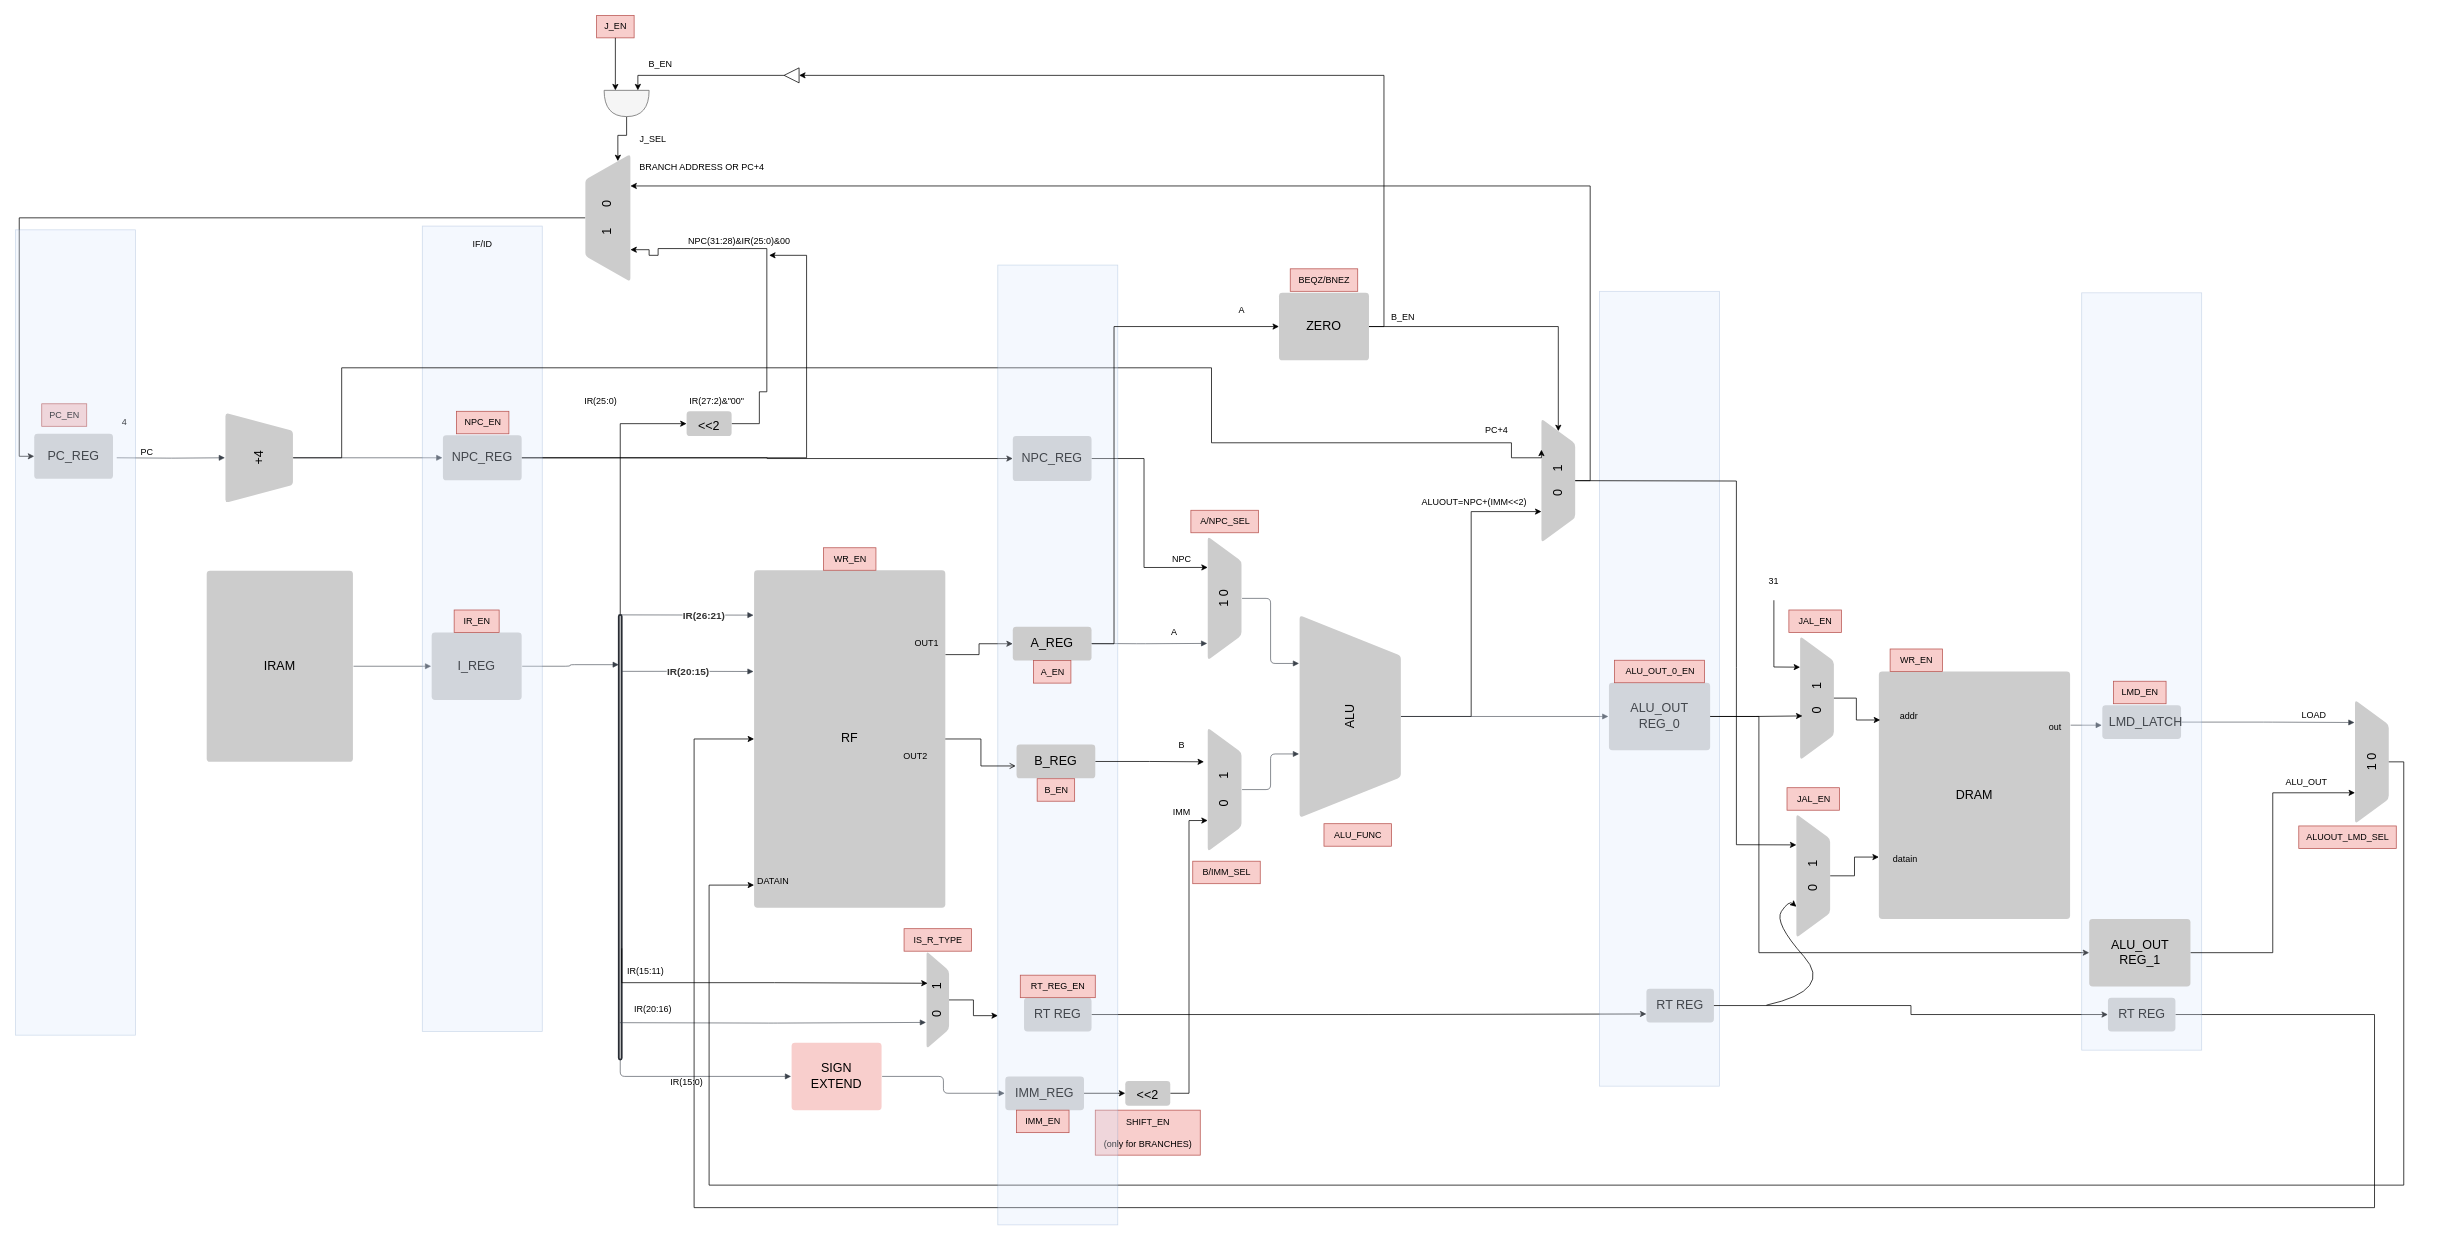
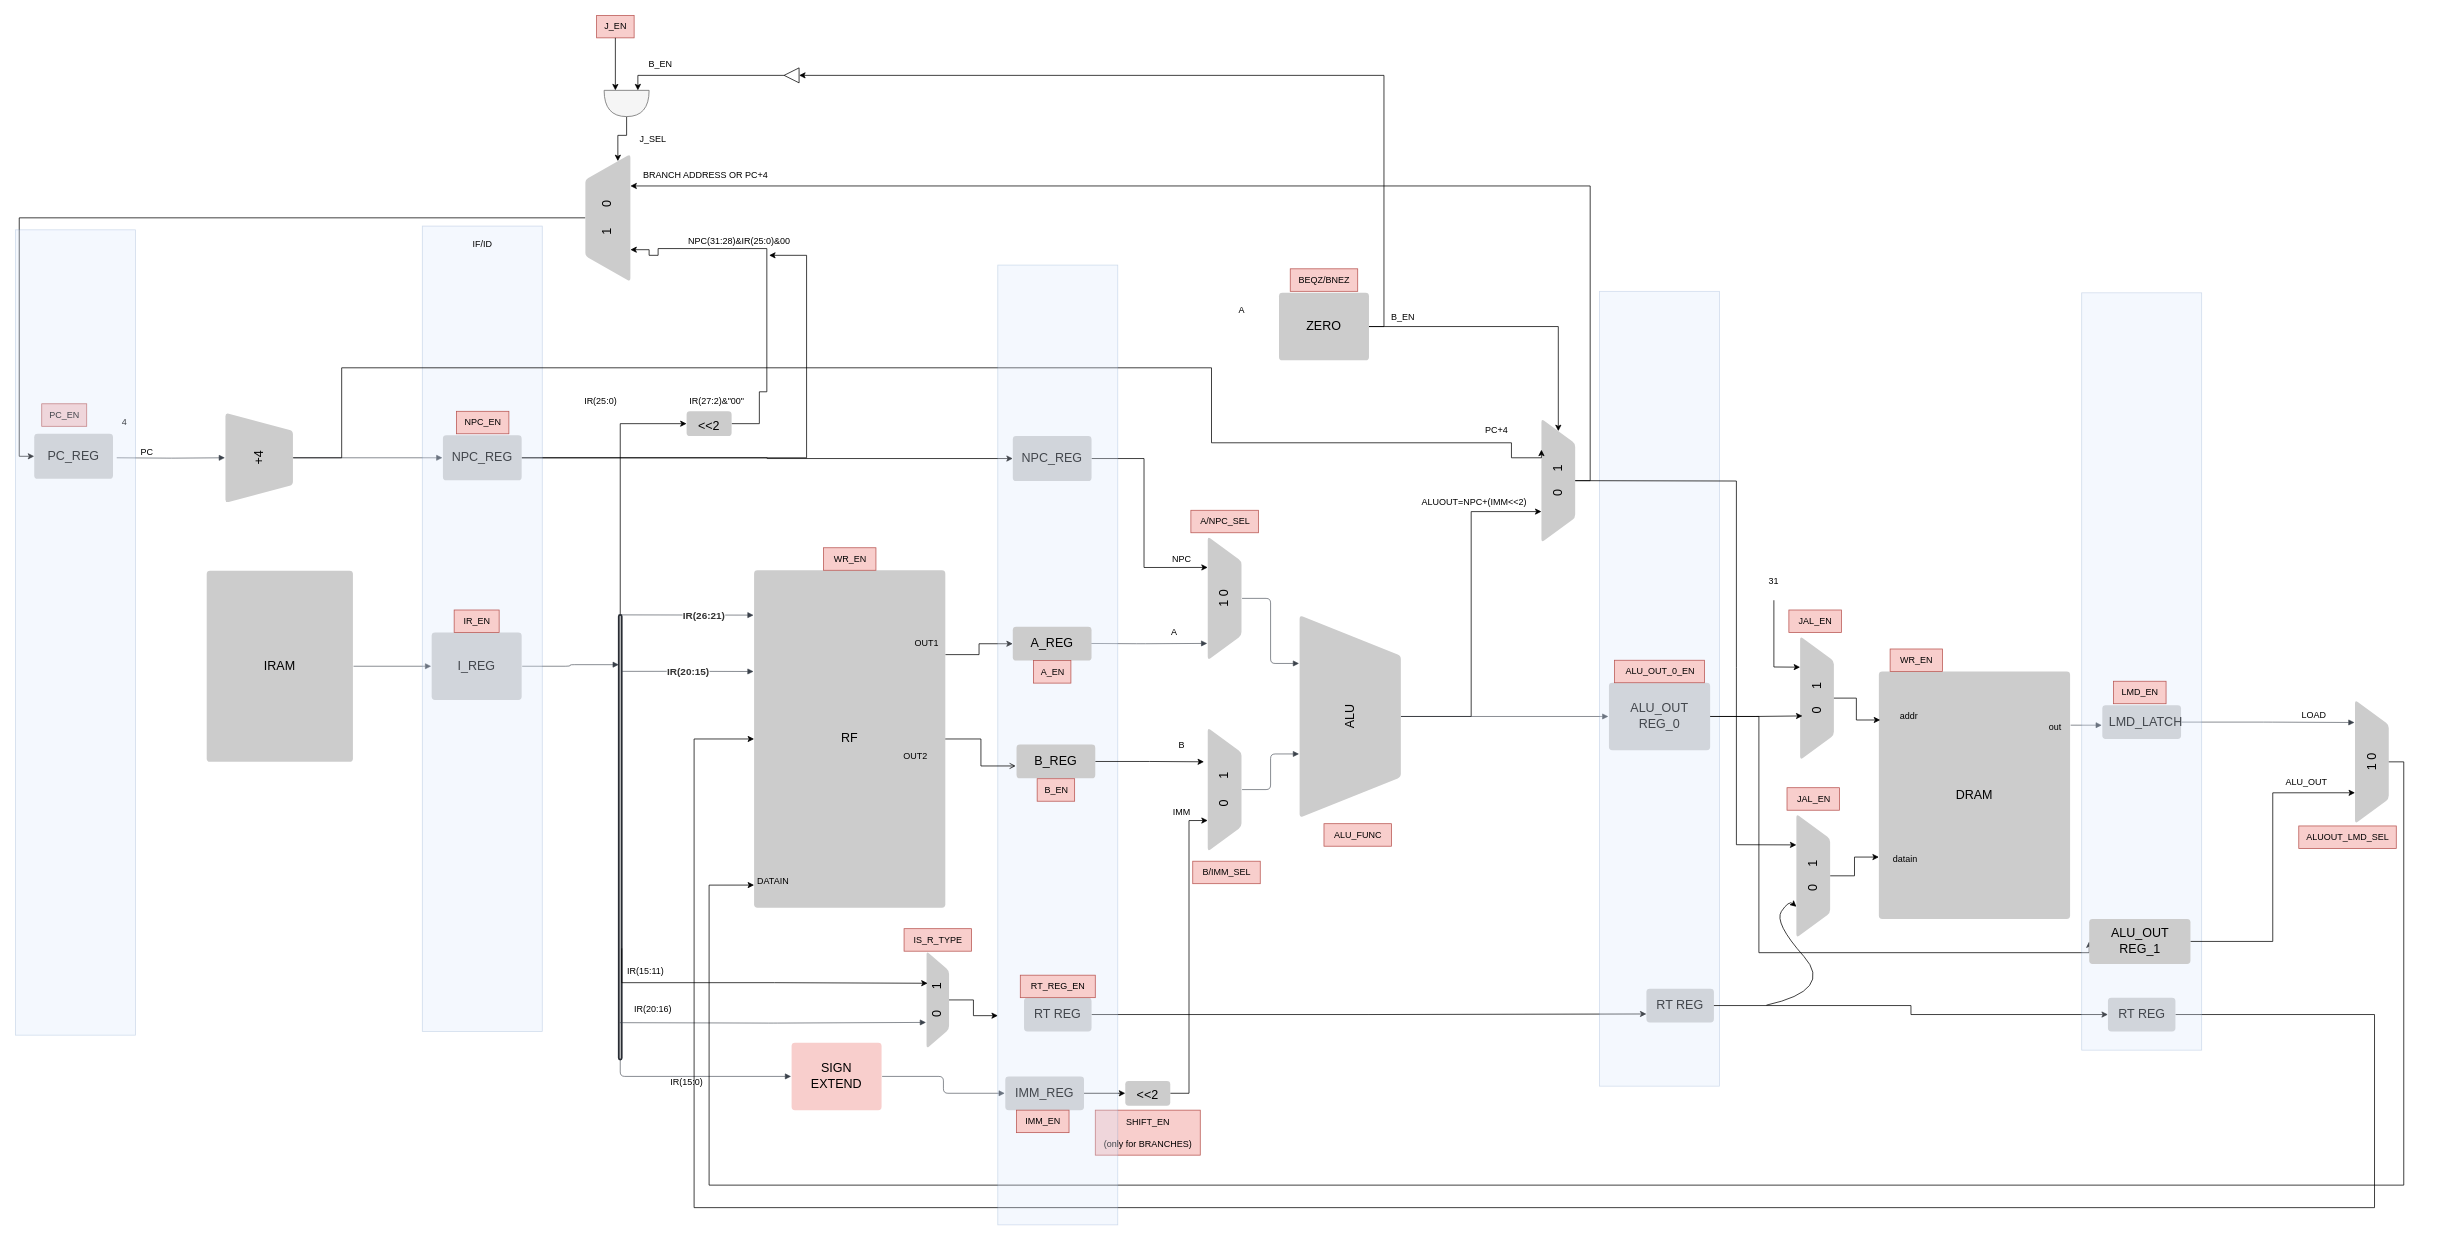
node "BRANCH ADDRESS OR PC+4": moved (702, 168) -> (705, 175)
edge "A_REG" -> "ZERO": removed
node "ALU_OUT REG_1": size 101x68 -> 101x45
